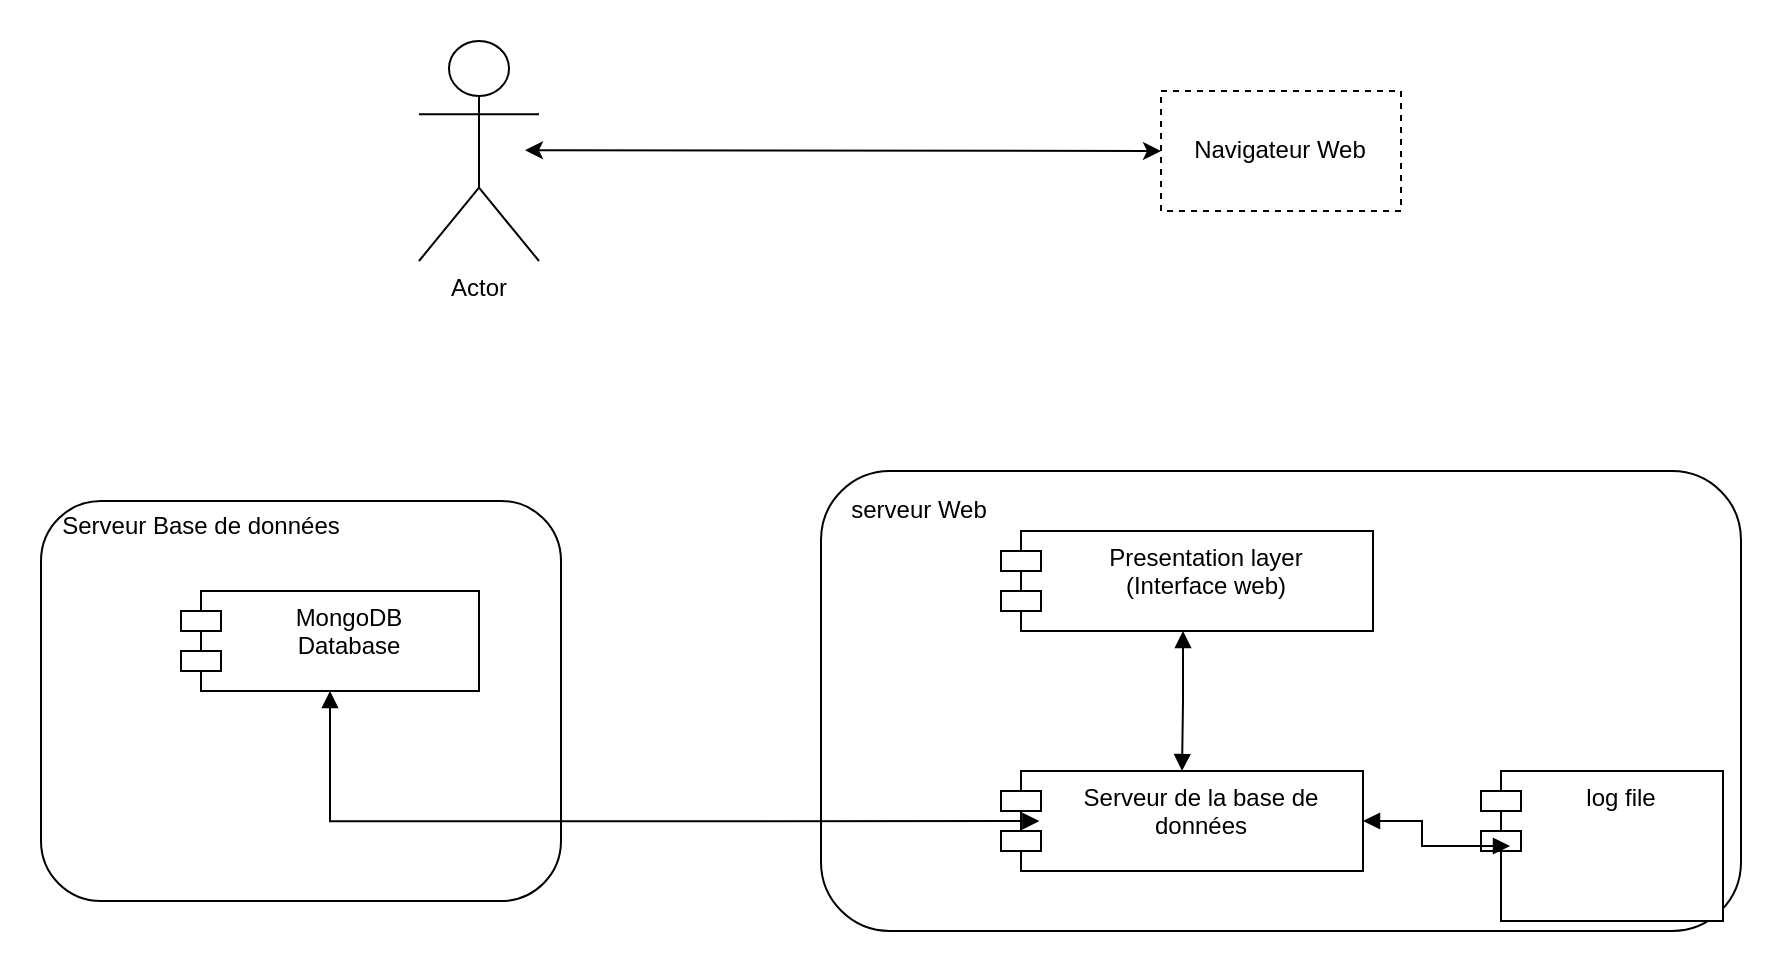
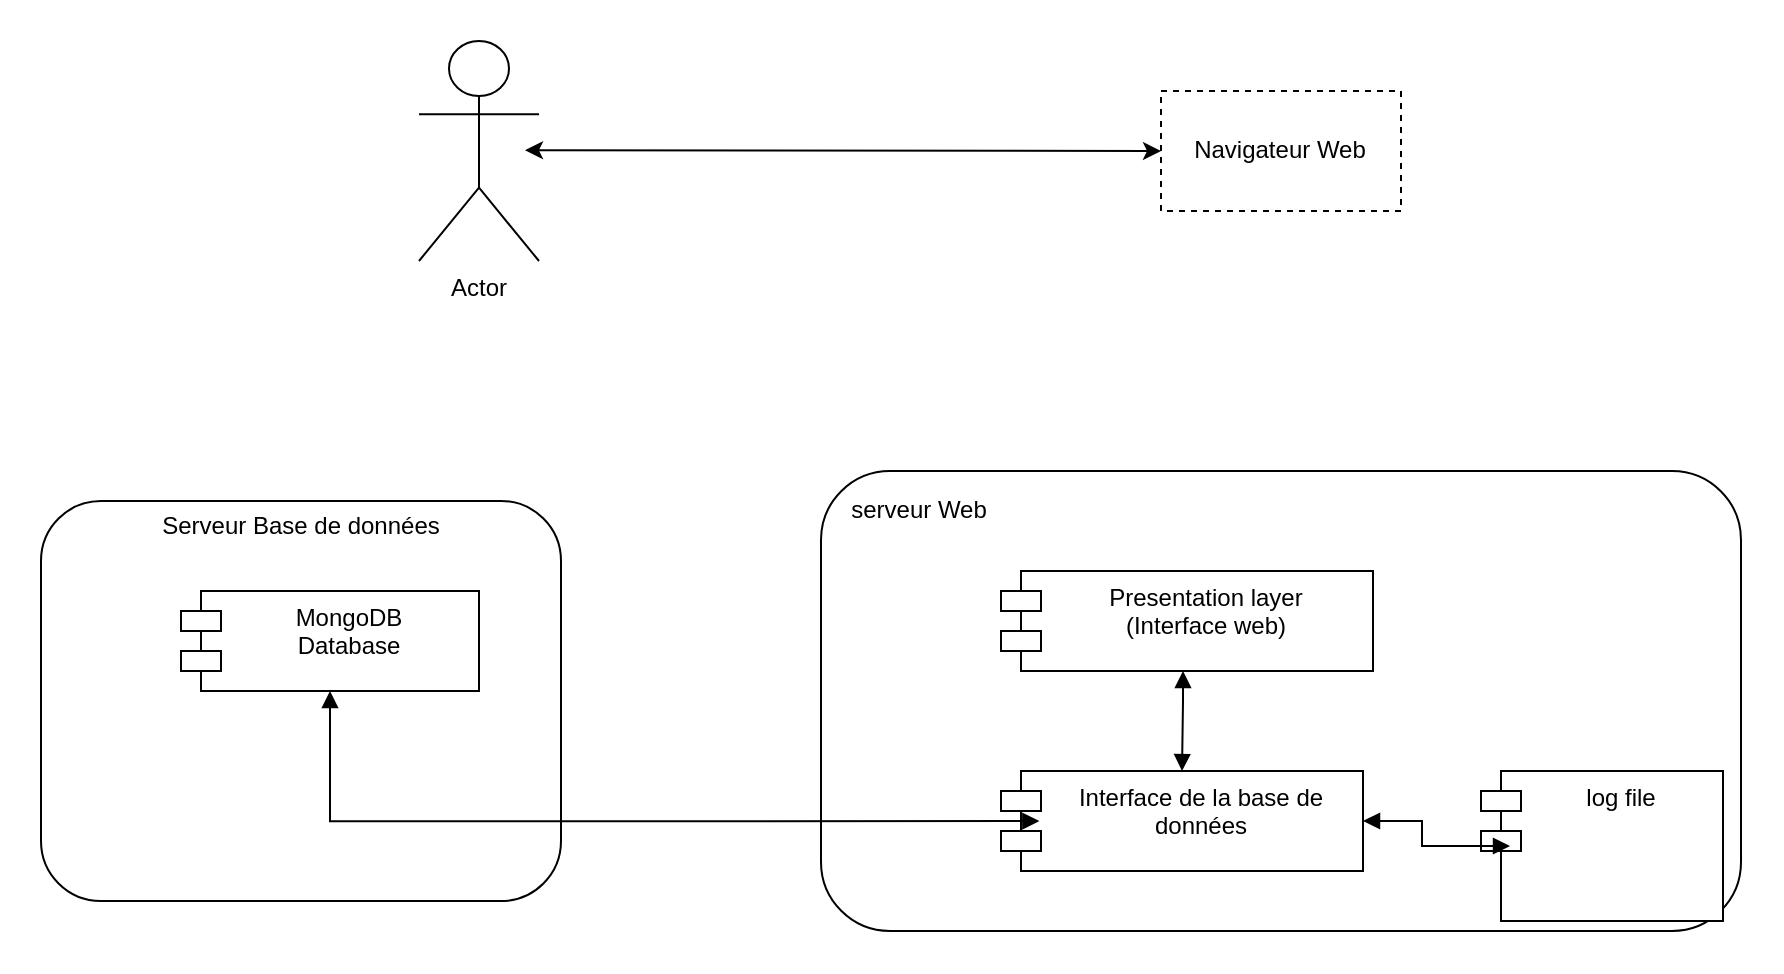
node "Serveur Base de données": moved (202, 527) -> (302, 527)
node "Presentation layer (Interface web)": moved (1187, 581) -> (1187, 621)
node "Serveur de la base de données": label "Serveur de la base de données" -> "Interface de la base de données"
